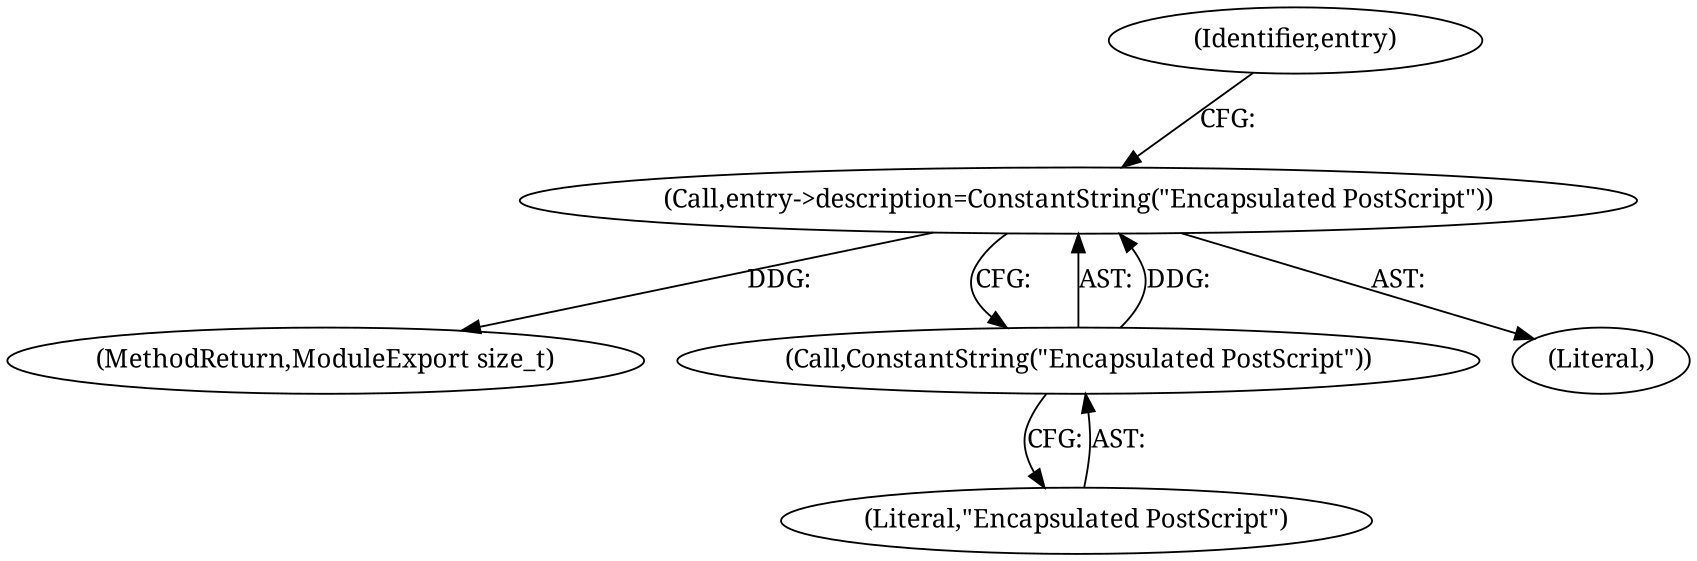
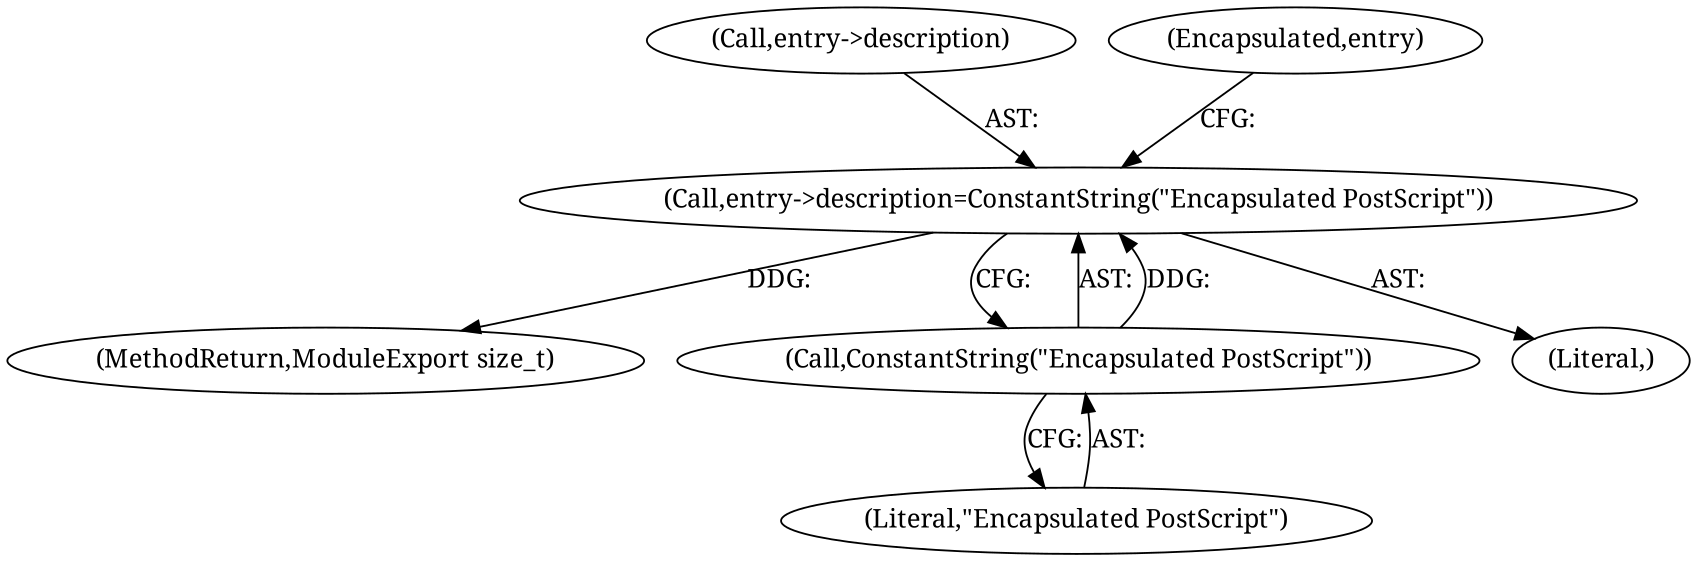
node "(Call,entry->description)": added
node "(Identifier,entry)": label "(Identifier,entry)" -> "(Encapsulated,entry)"
